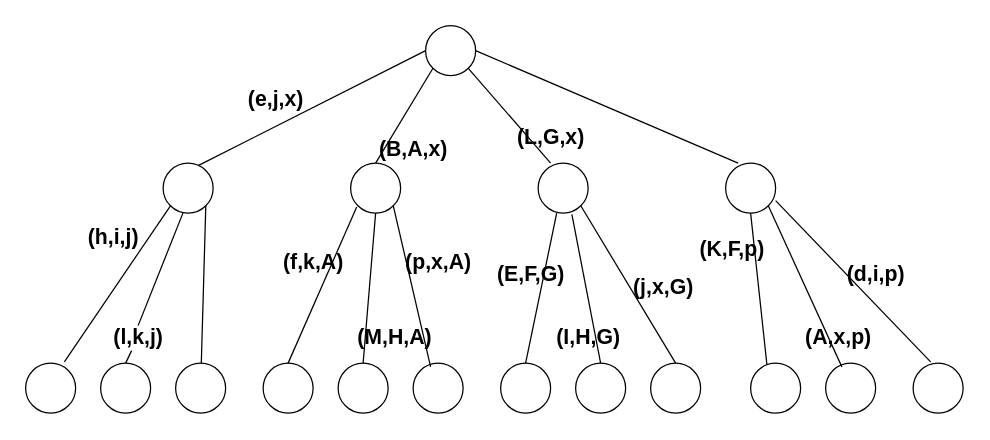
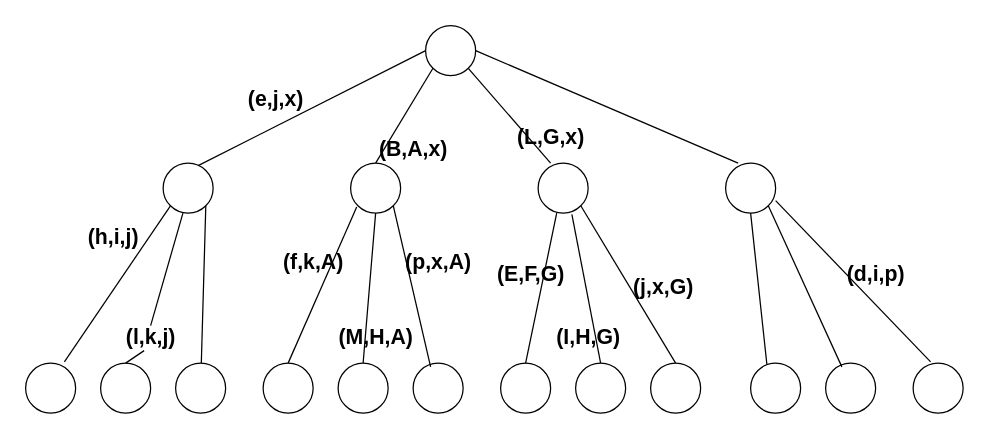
node "(K,F,p)": removed
node "(l,k,j)": moved (138, 338) -> (151, 338)
node "(M,H,A)": moved (394, 338) -> (376, 338)
node "(A,x,p)": removed
